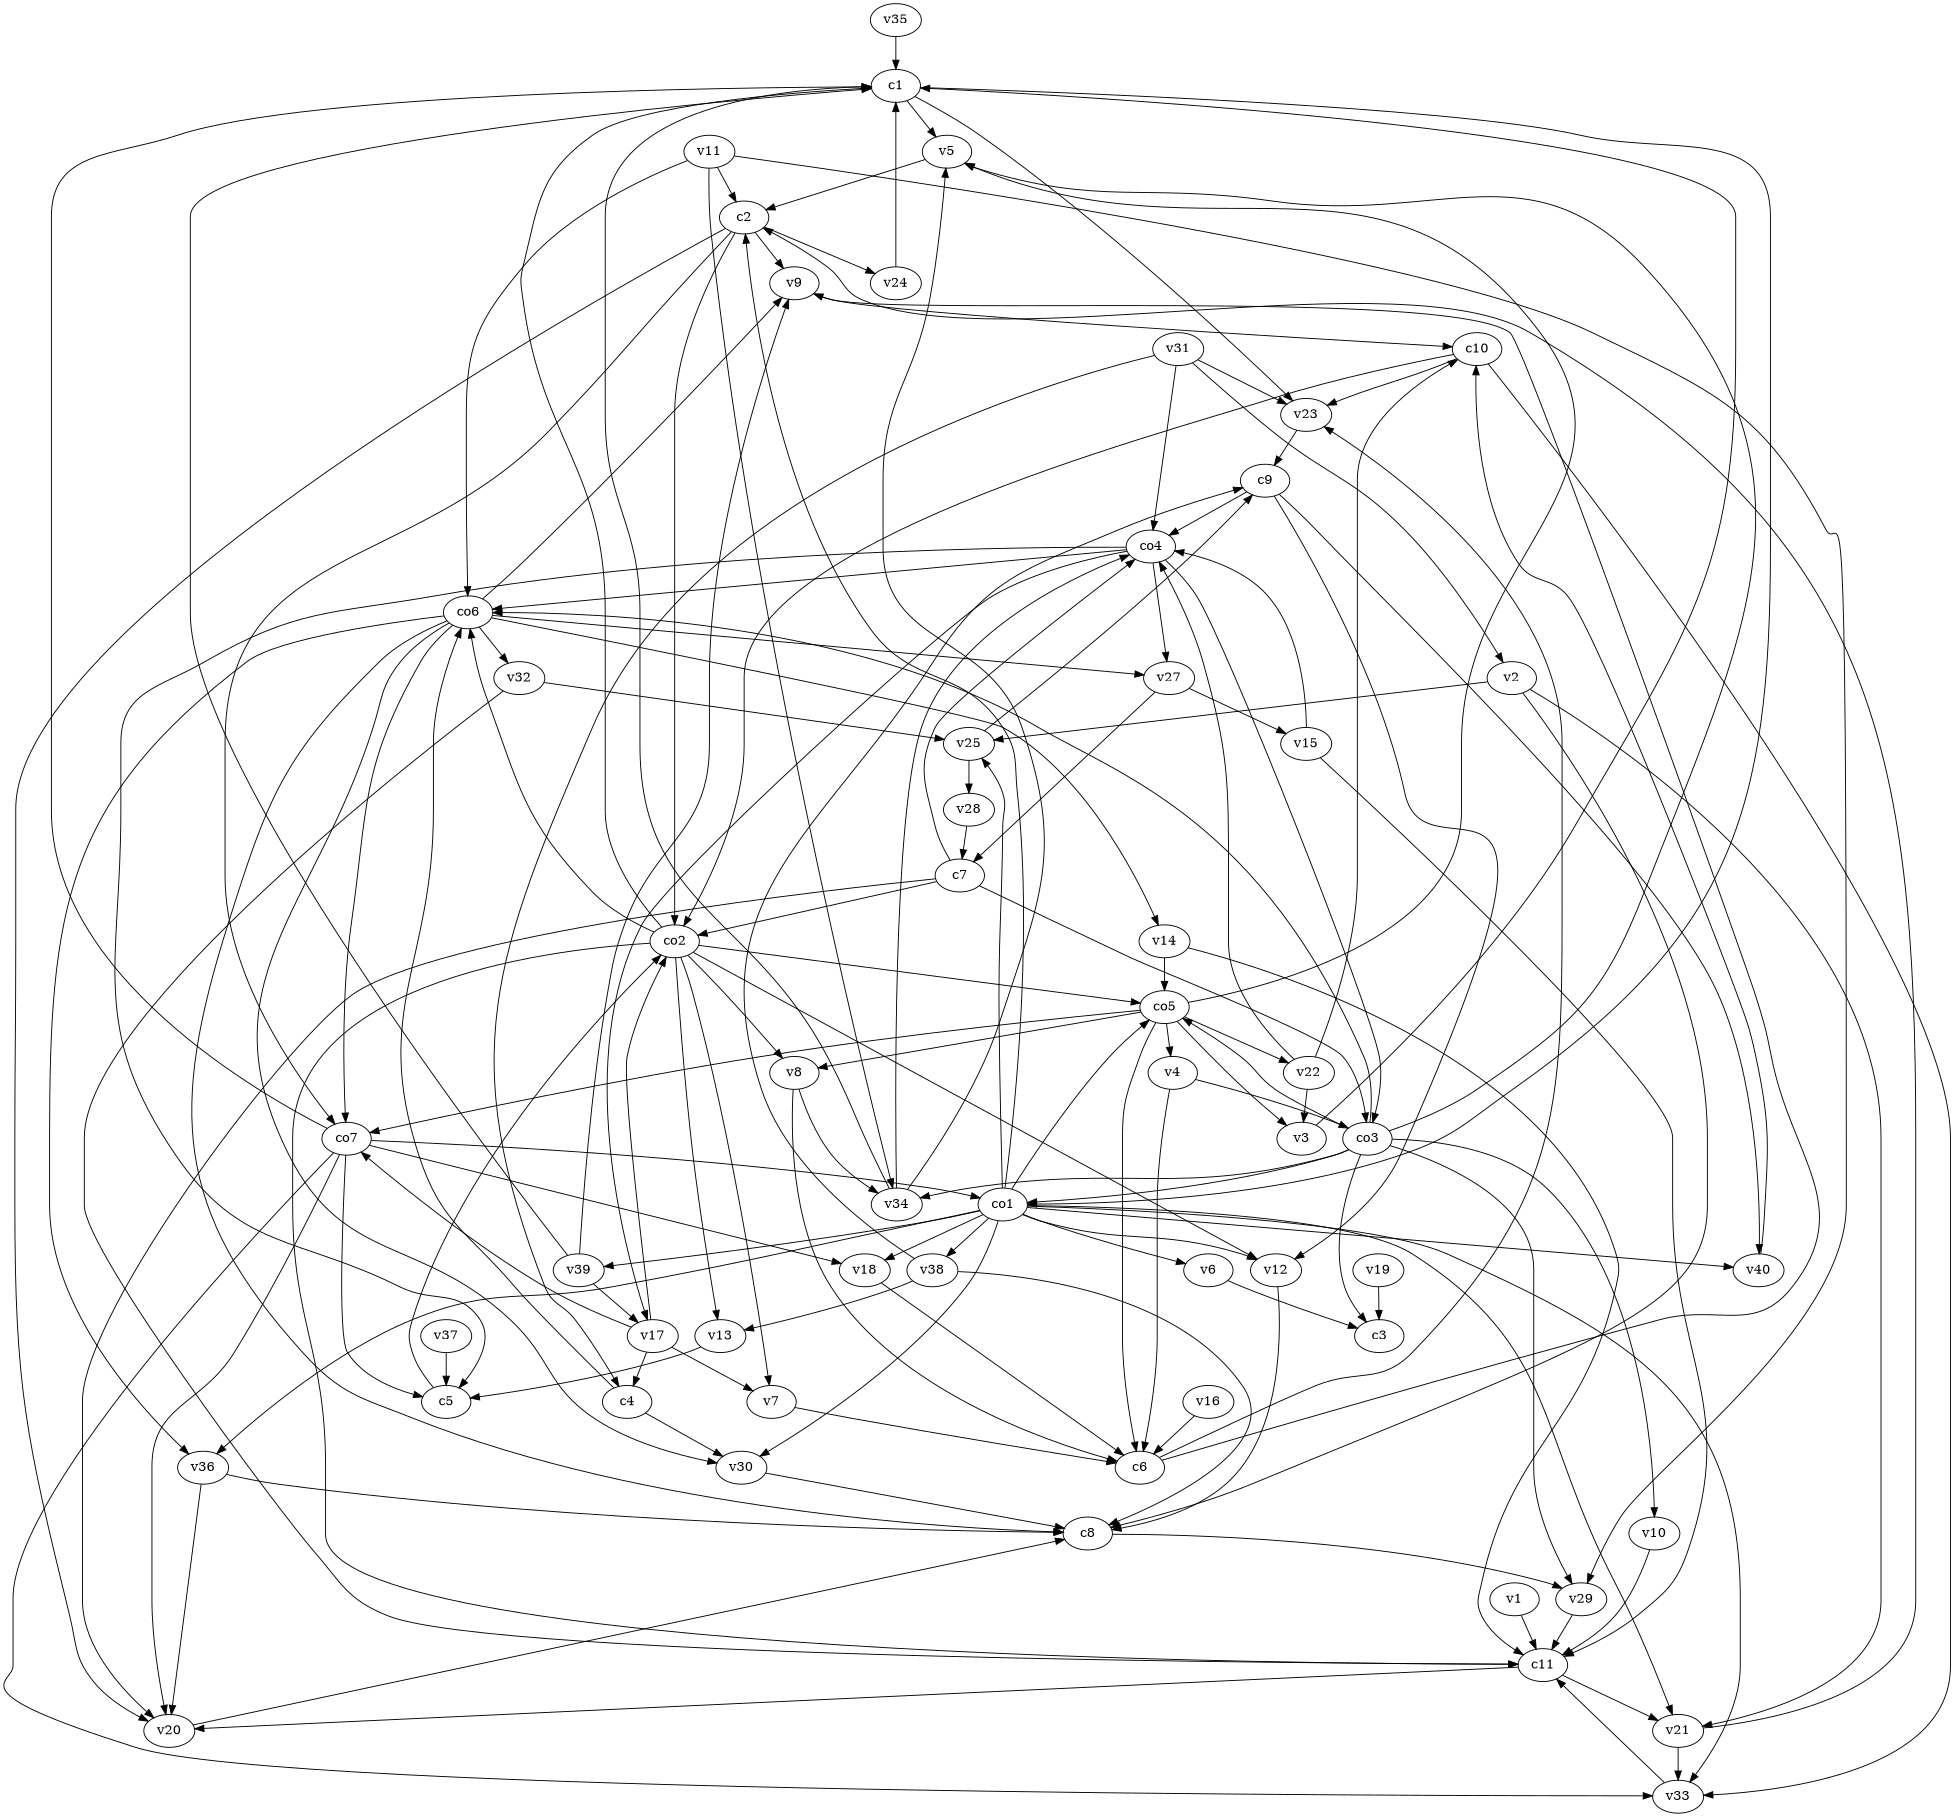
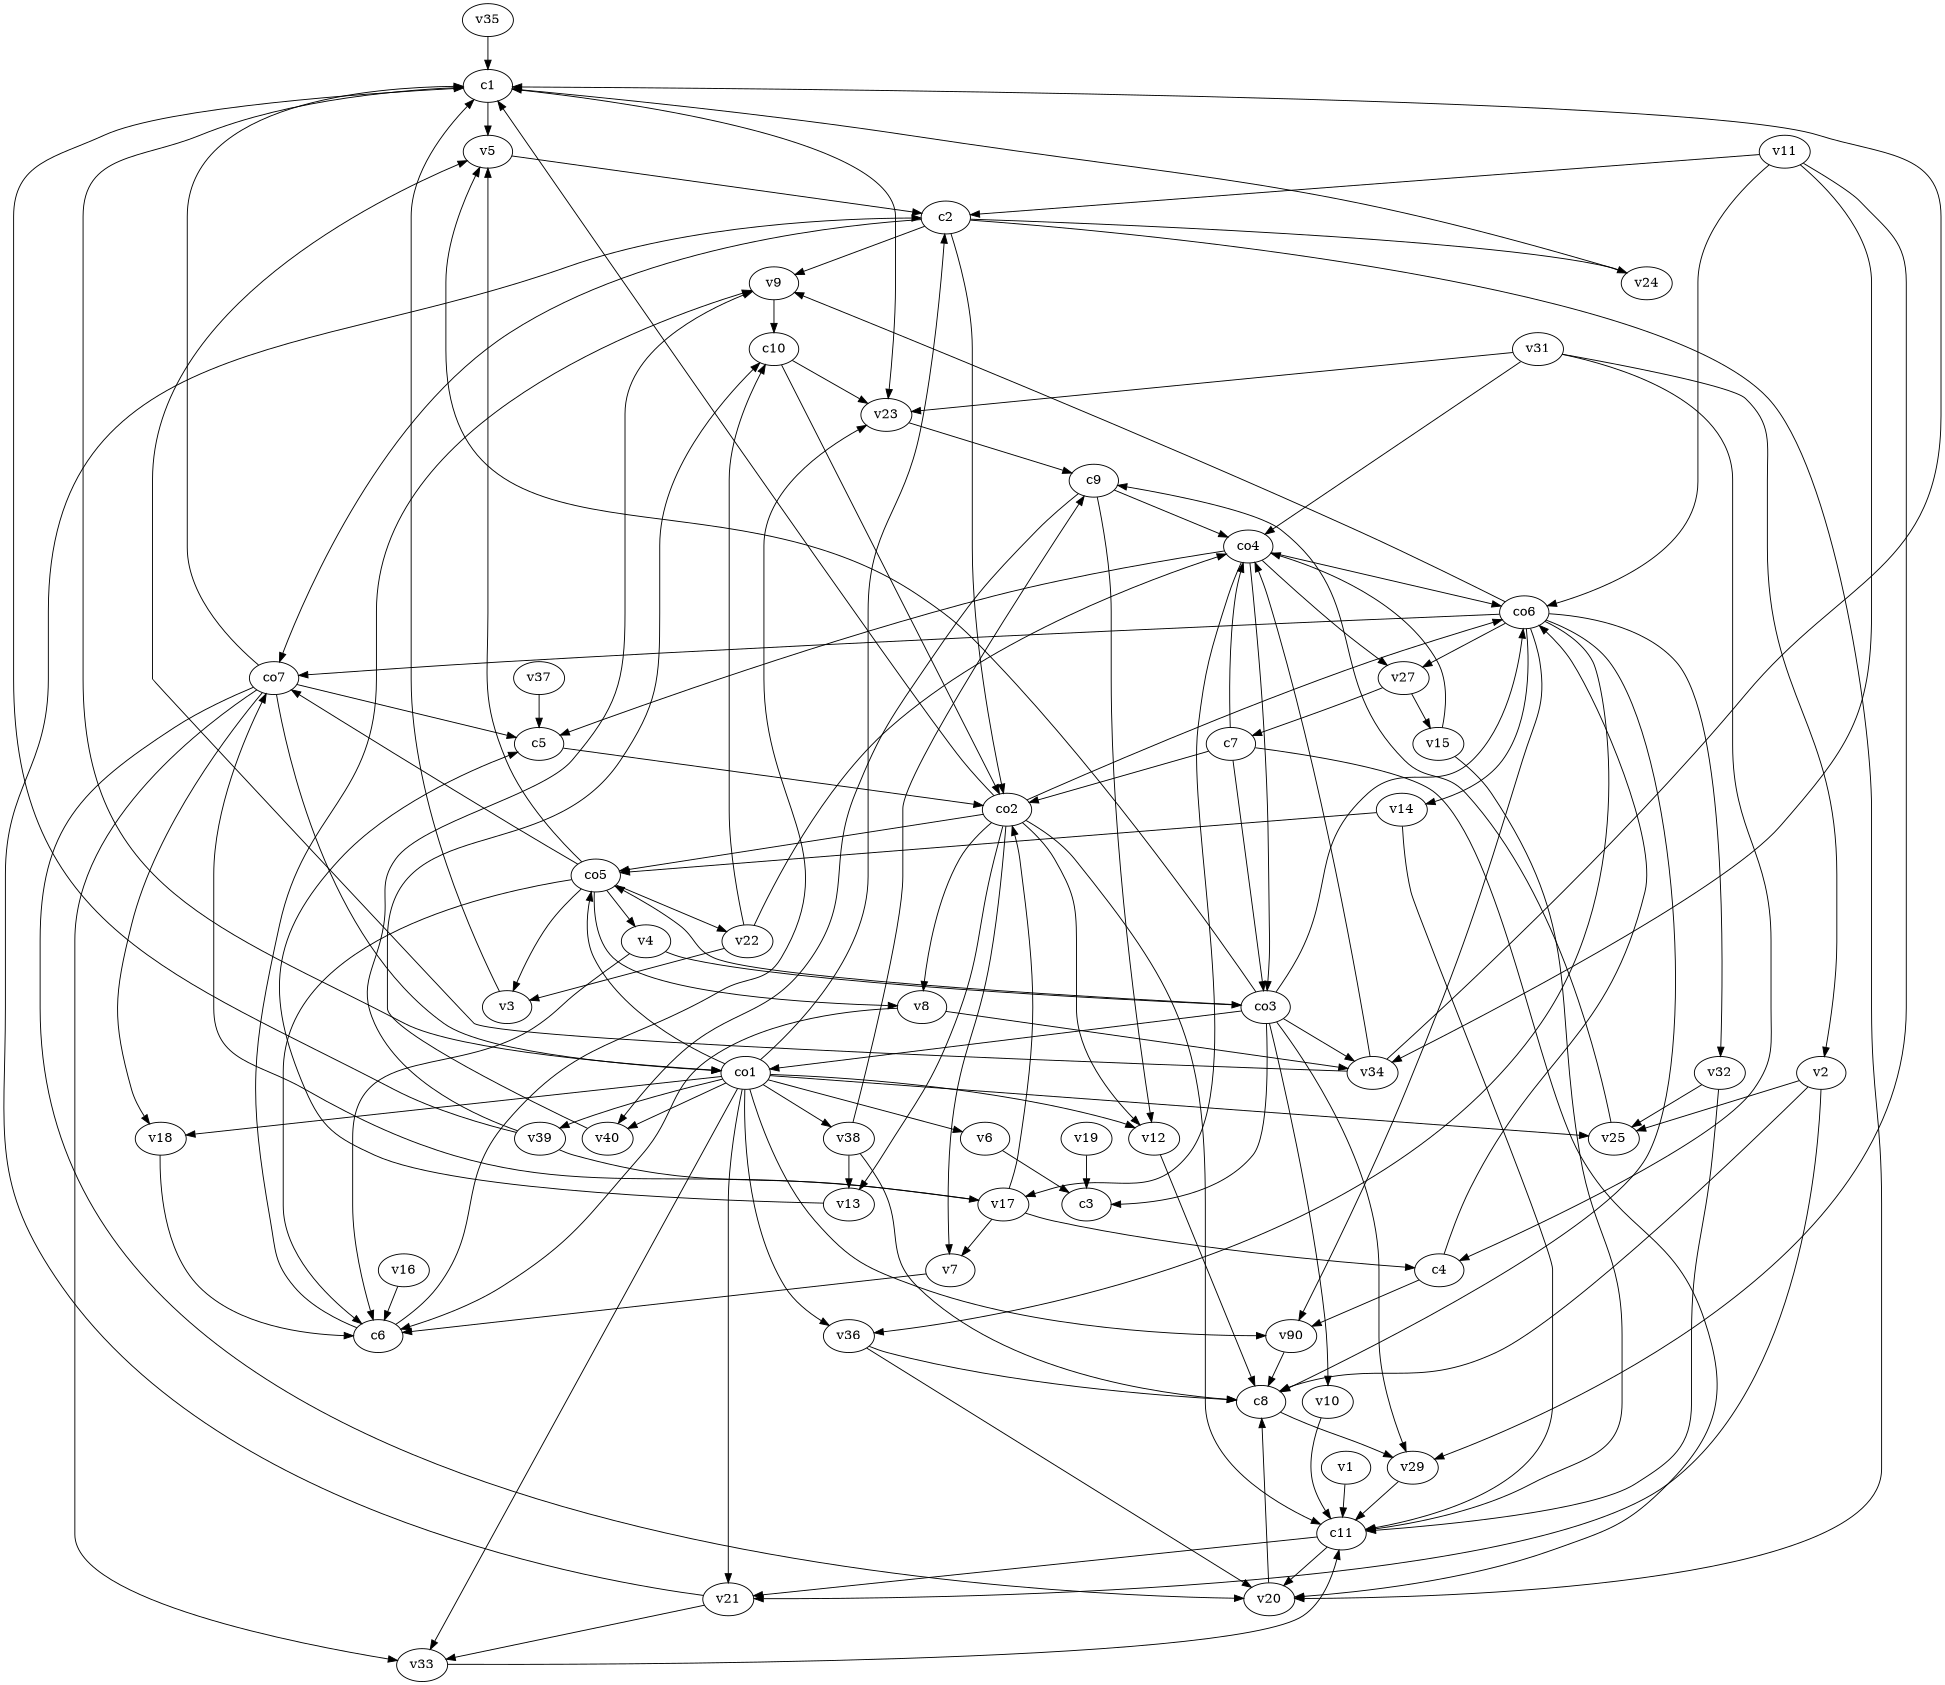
node "v28": removed
edge "c10" -> "v33": removed
node "v30": label "v30" -> "v90"
